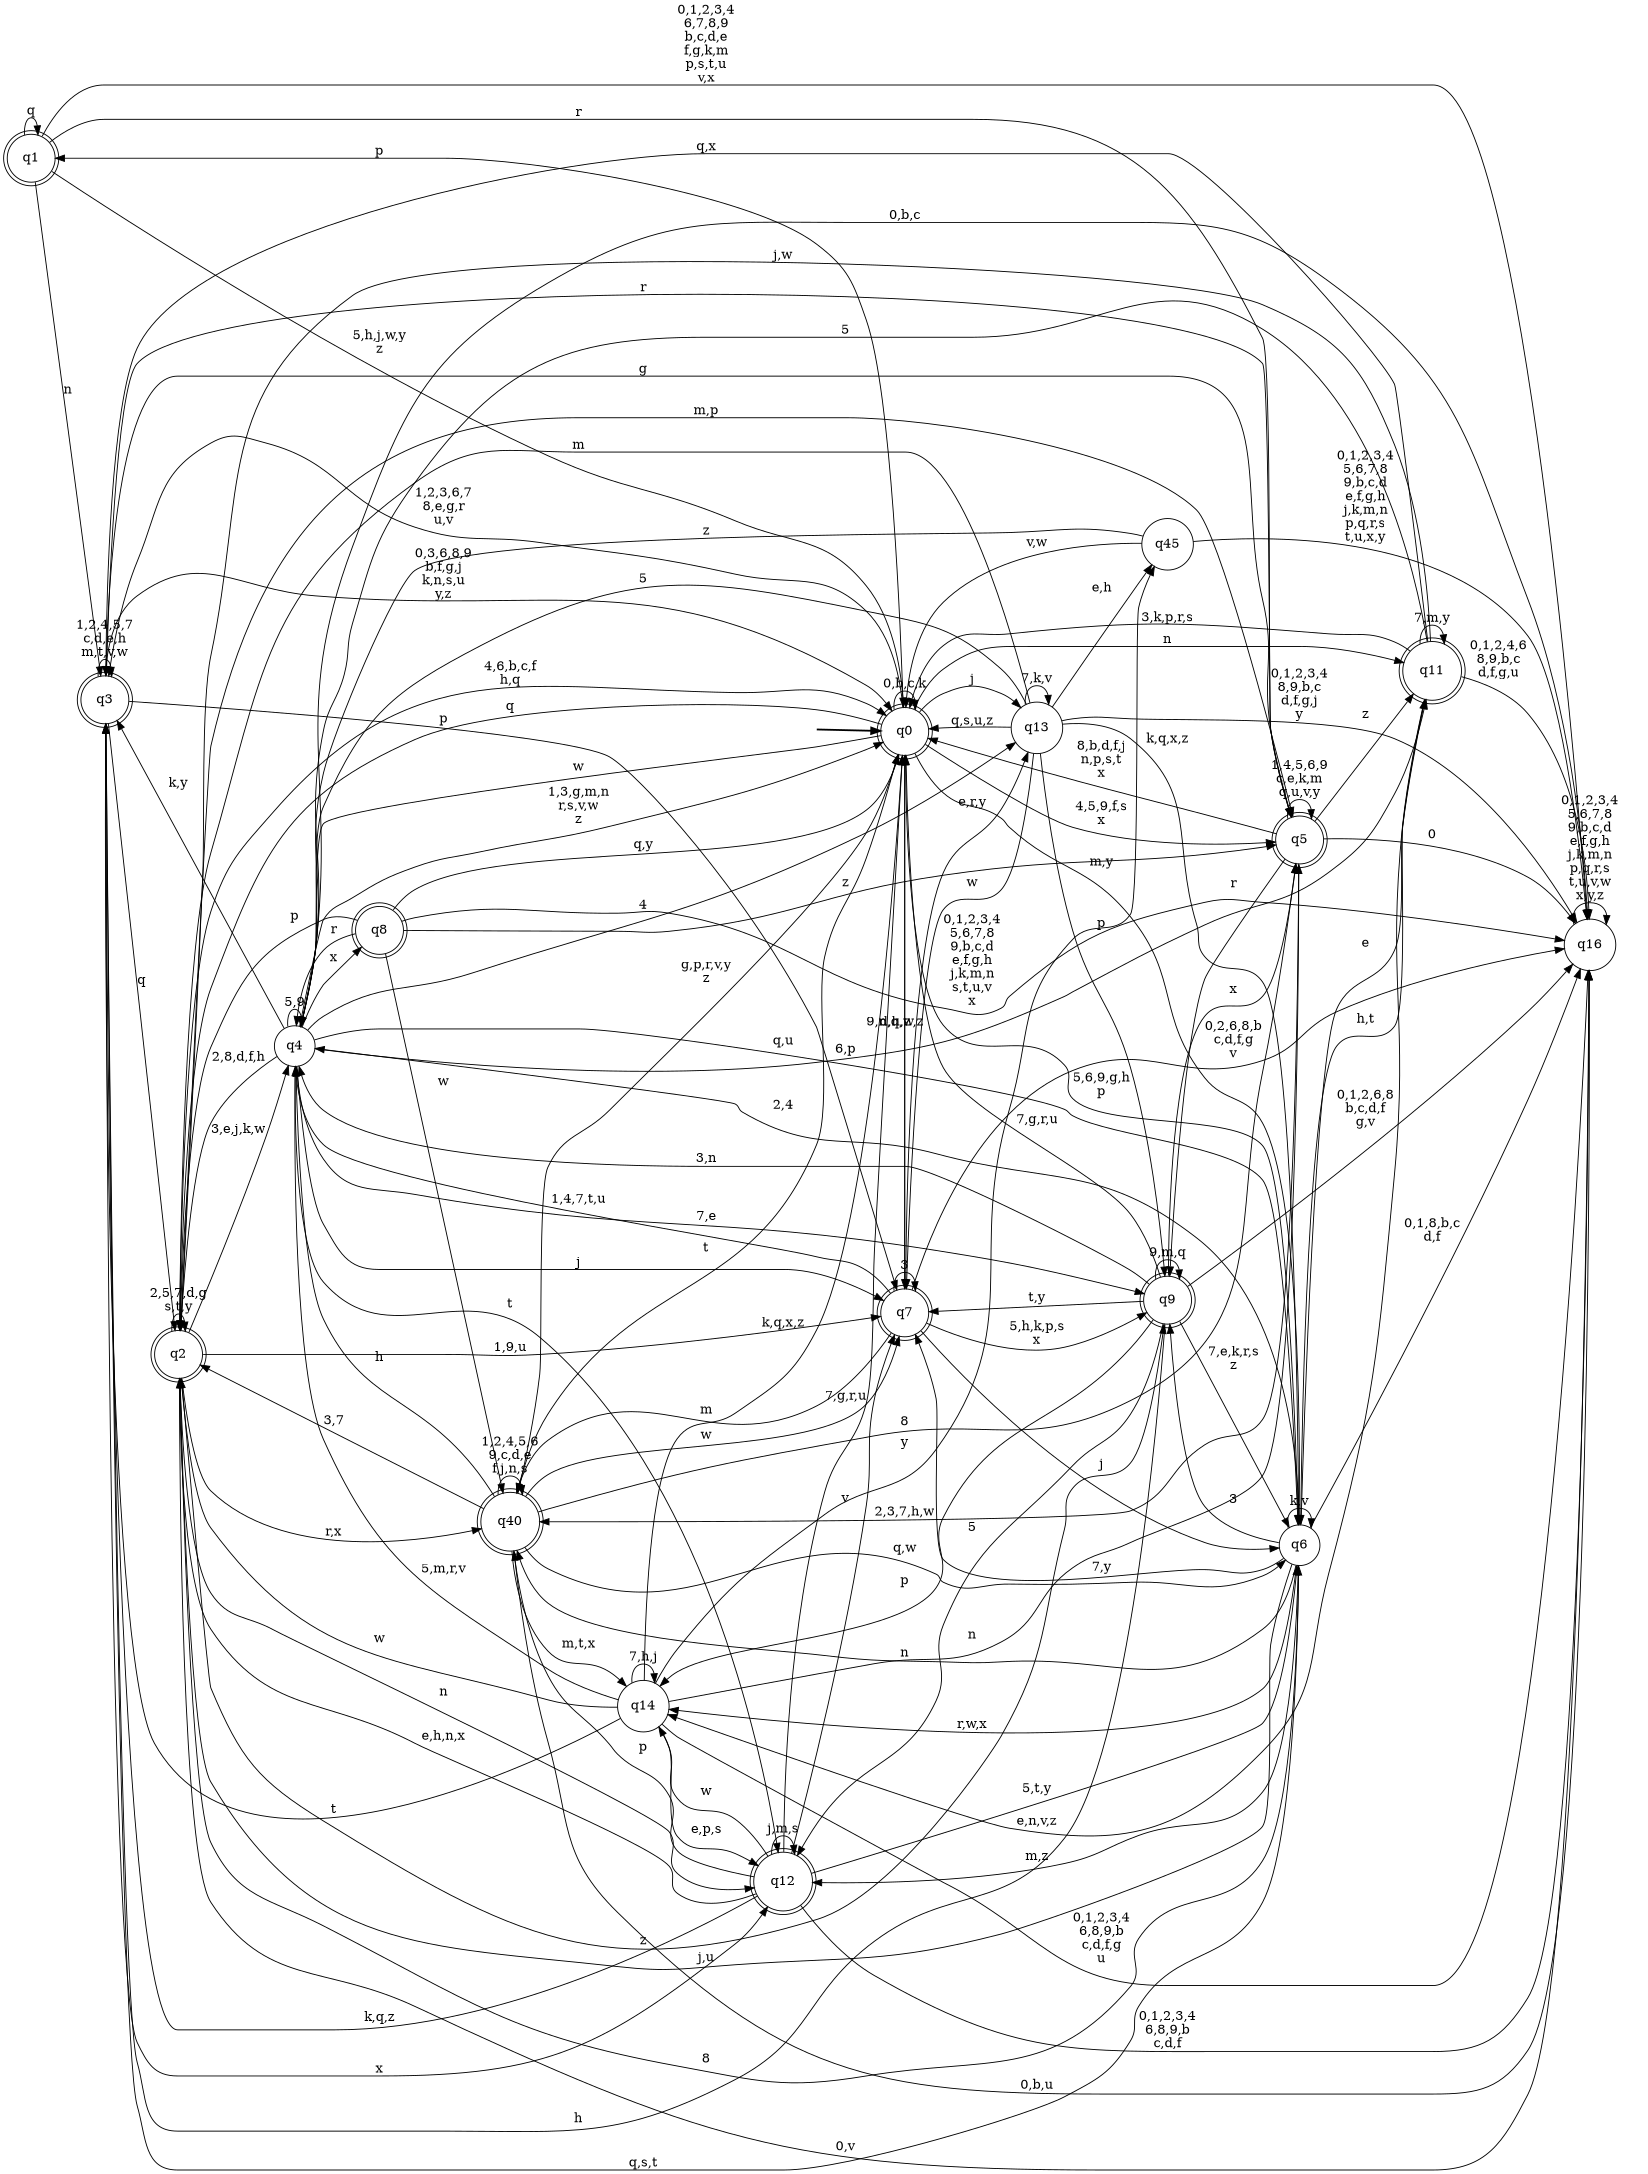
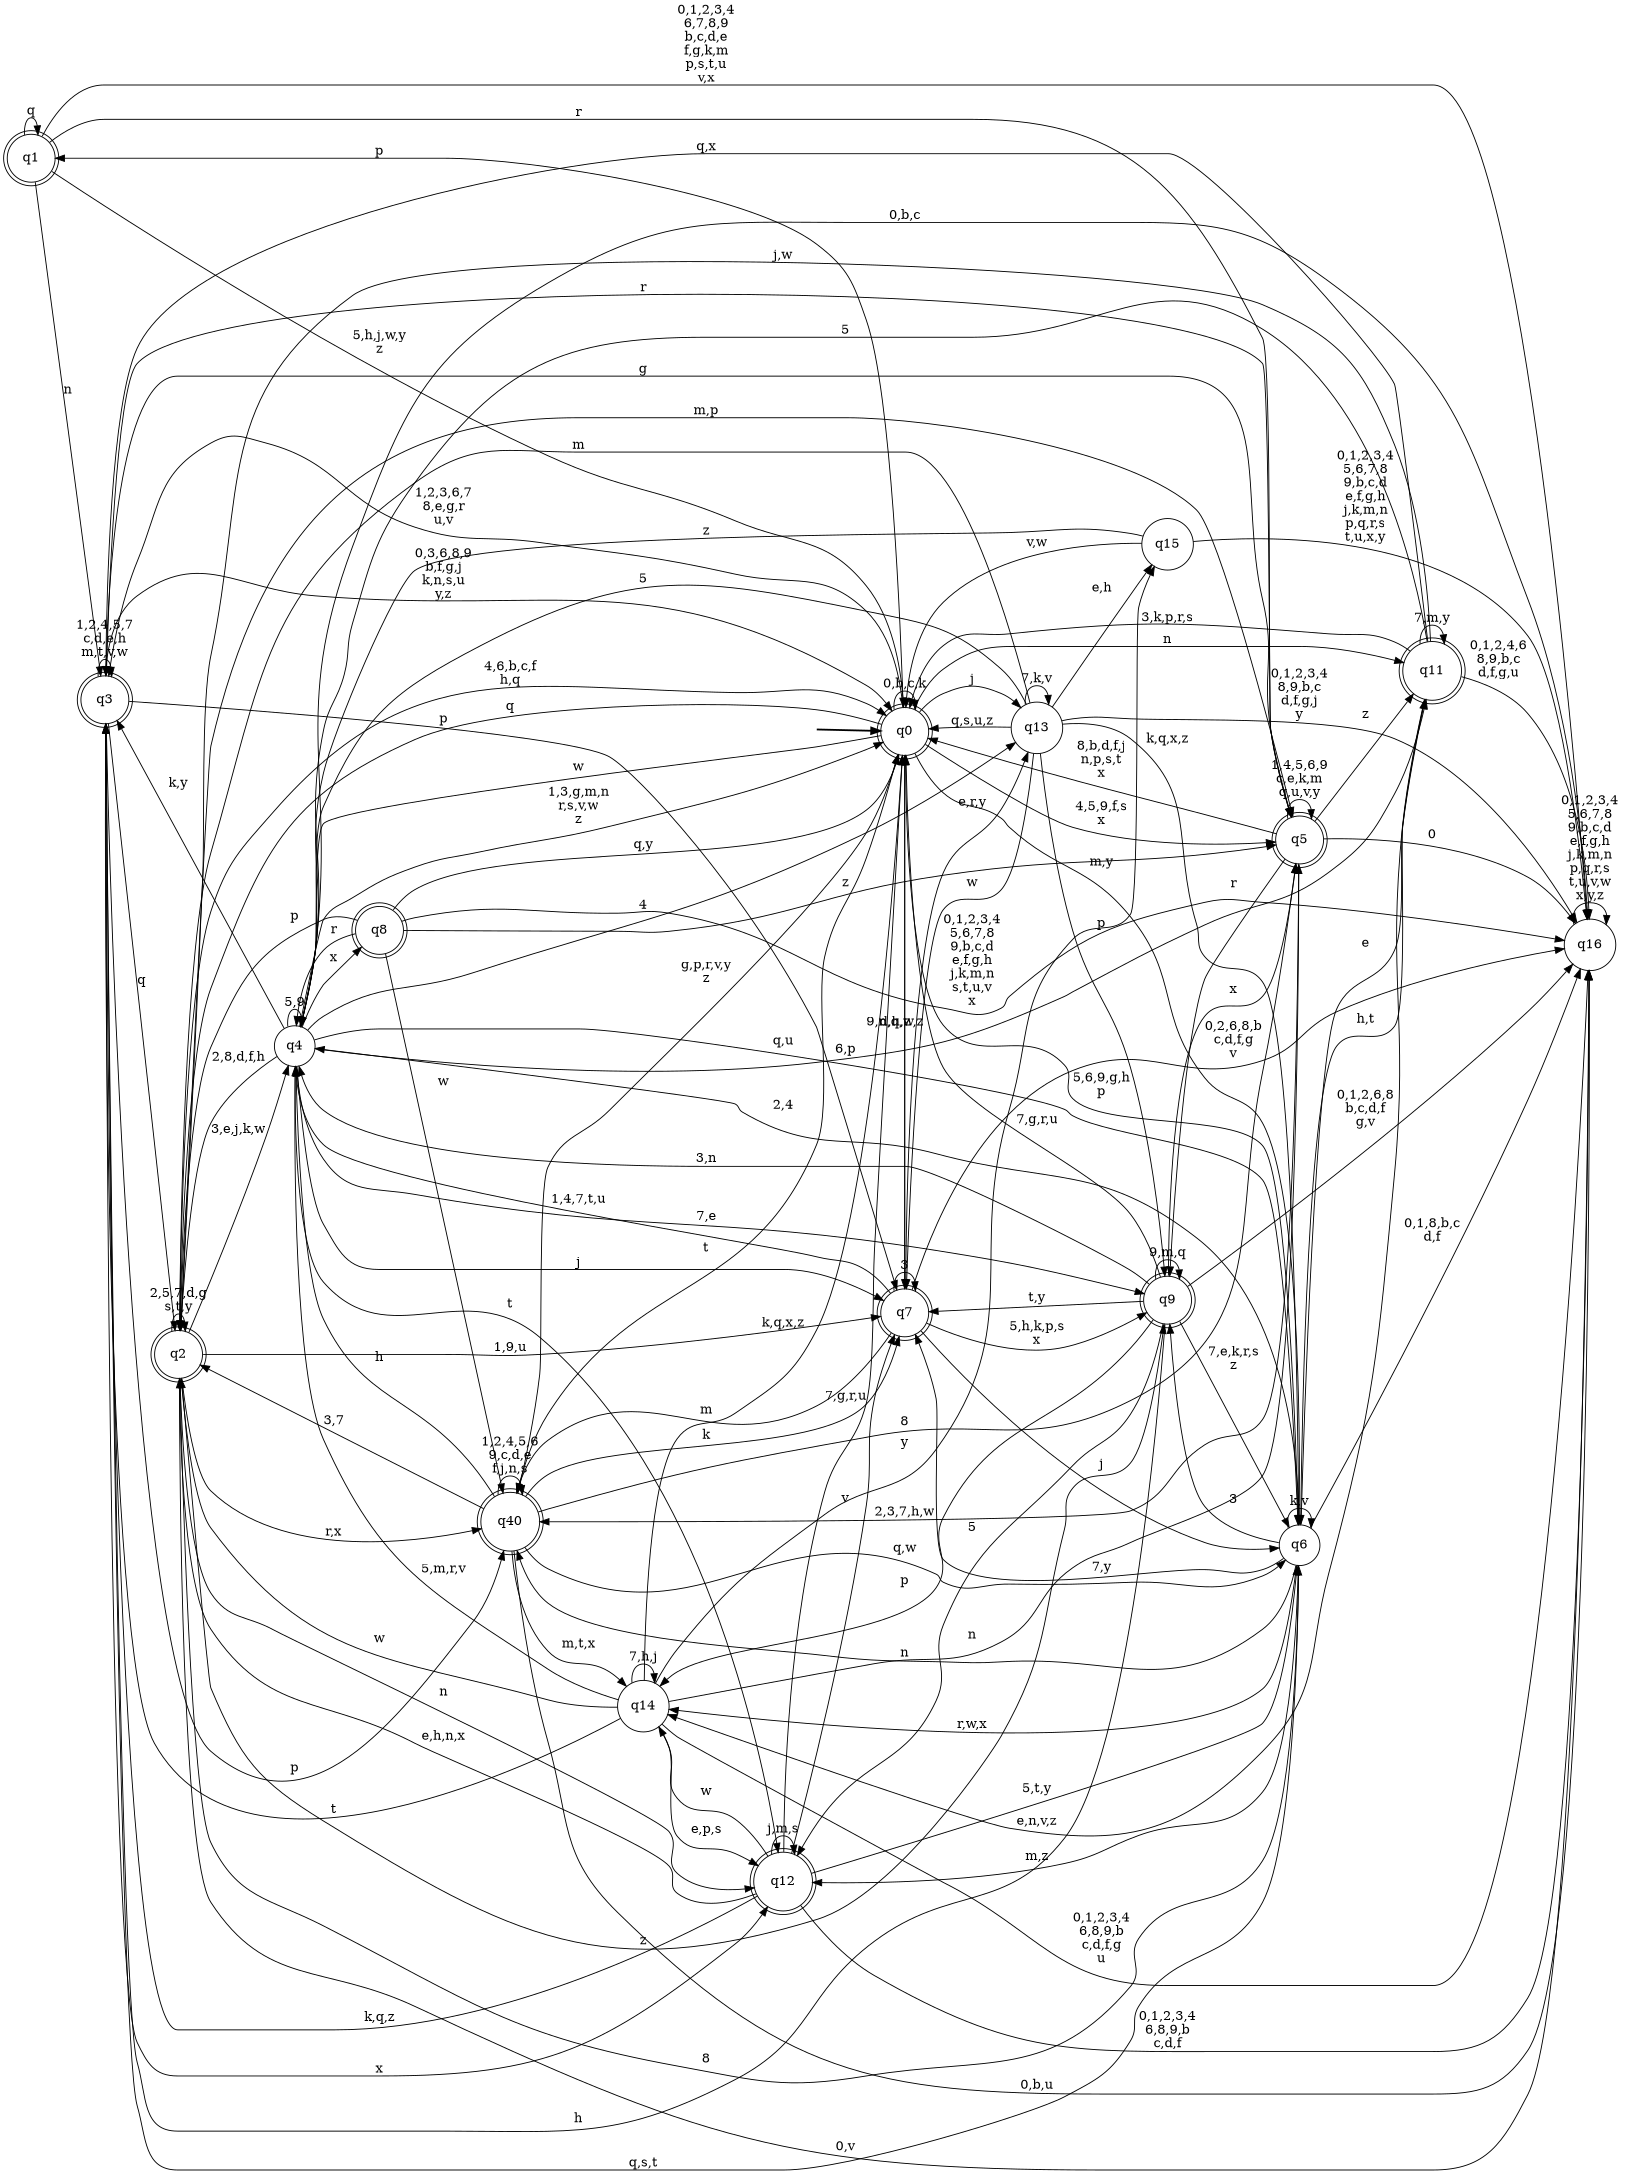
node "q45": label "q45" -> "q15"
edge "q40" -> "q7": label "w" -> "k"
edge "q12" -> "q40": now "q3" -> "q40"
edge "q6" -> "q2": removed, label "j,u"
